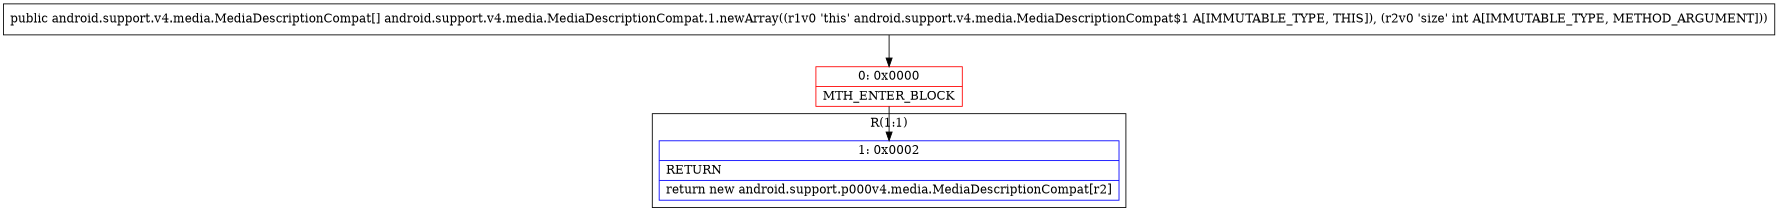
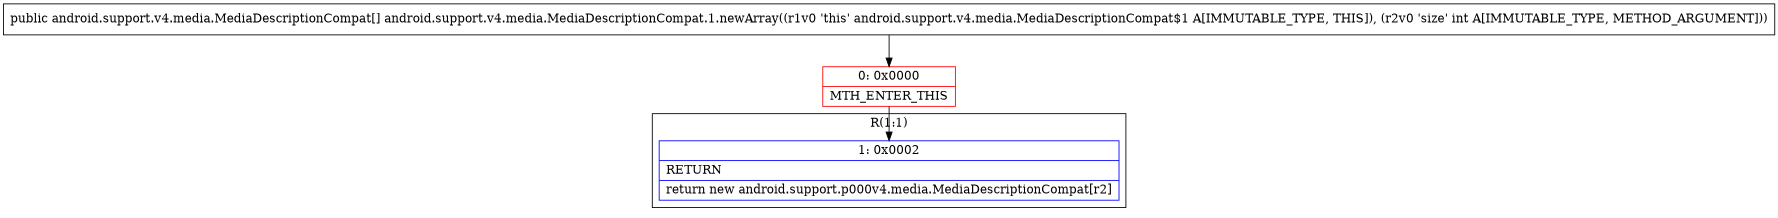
node "0: 0x0000": text "MTH_ENTER_BLOCK" -> "MTH_ENTER_THIS"
